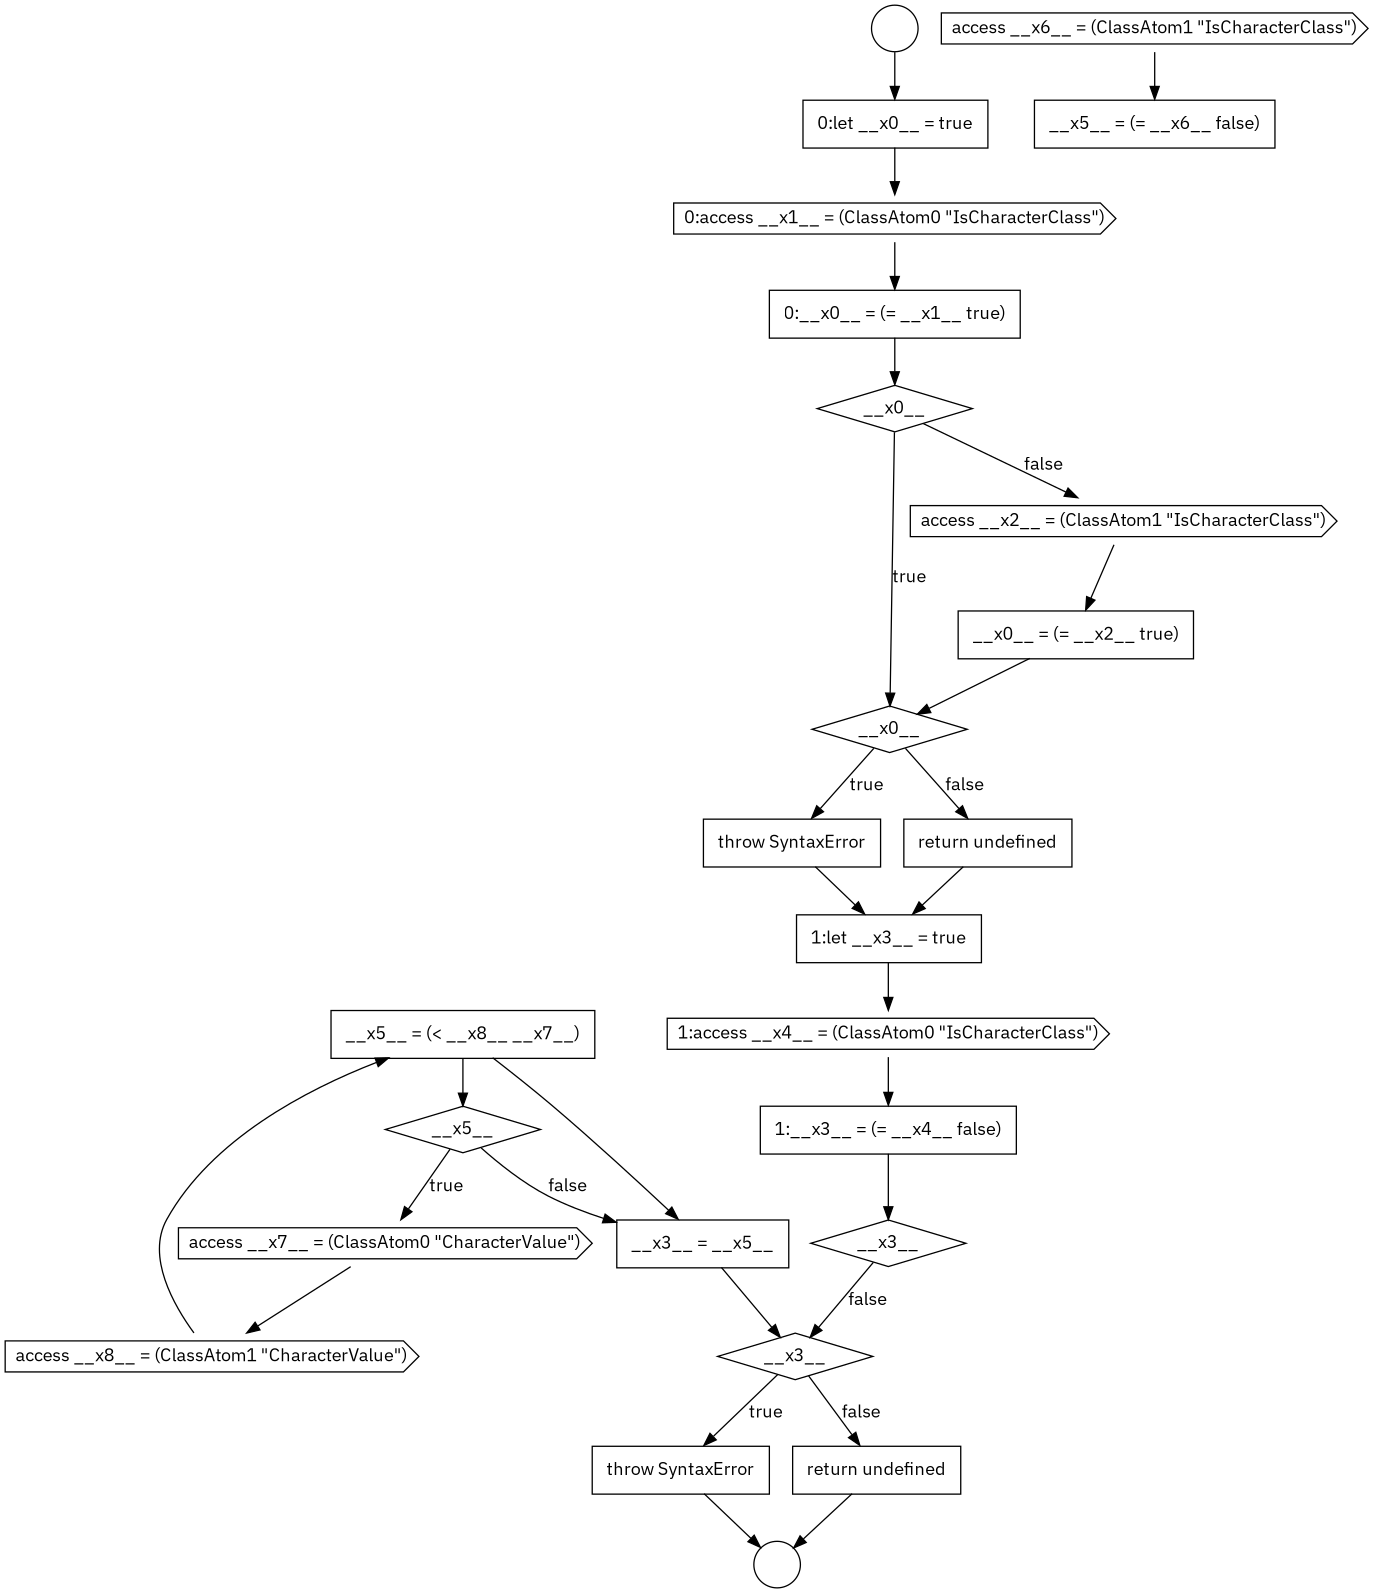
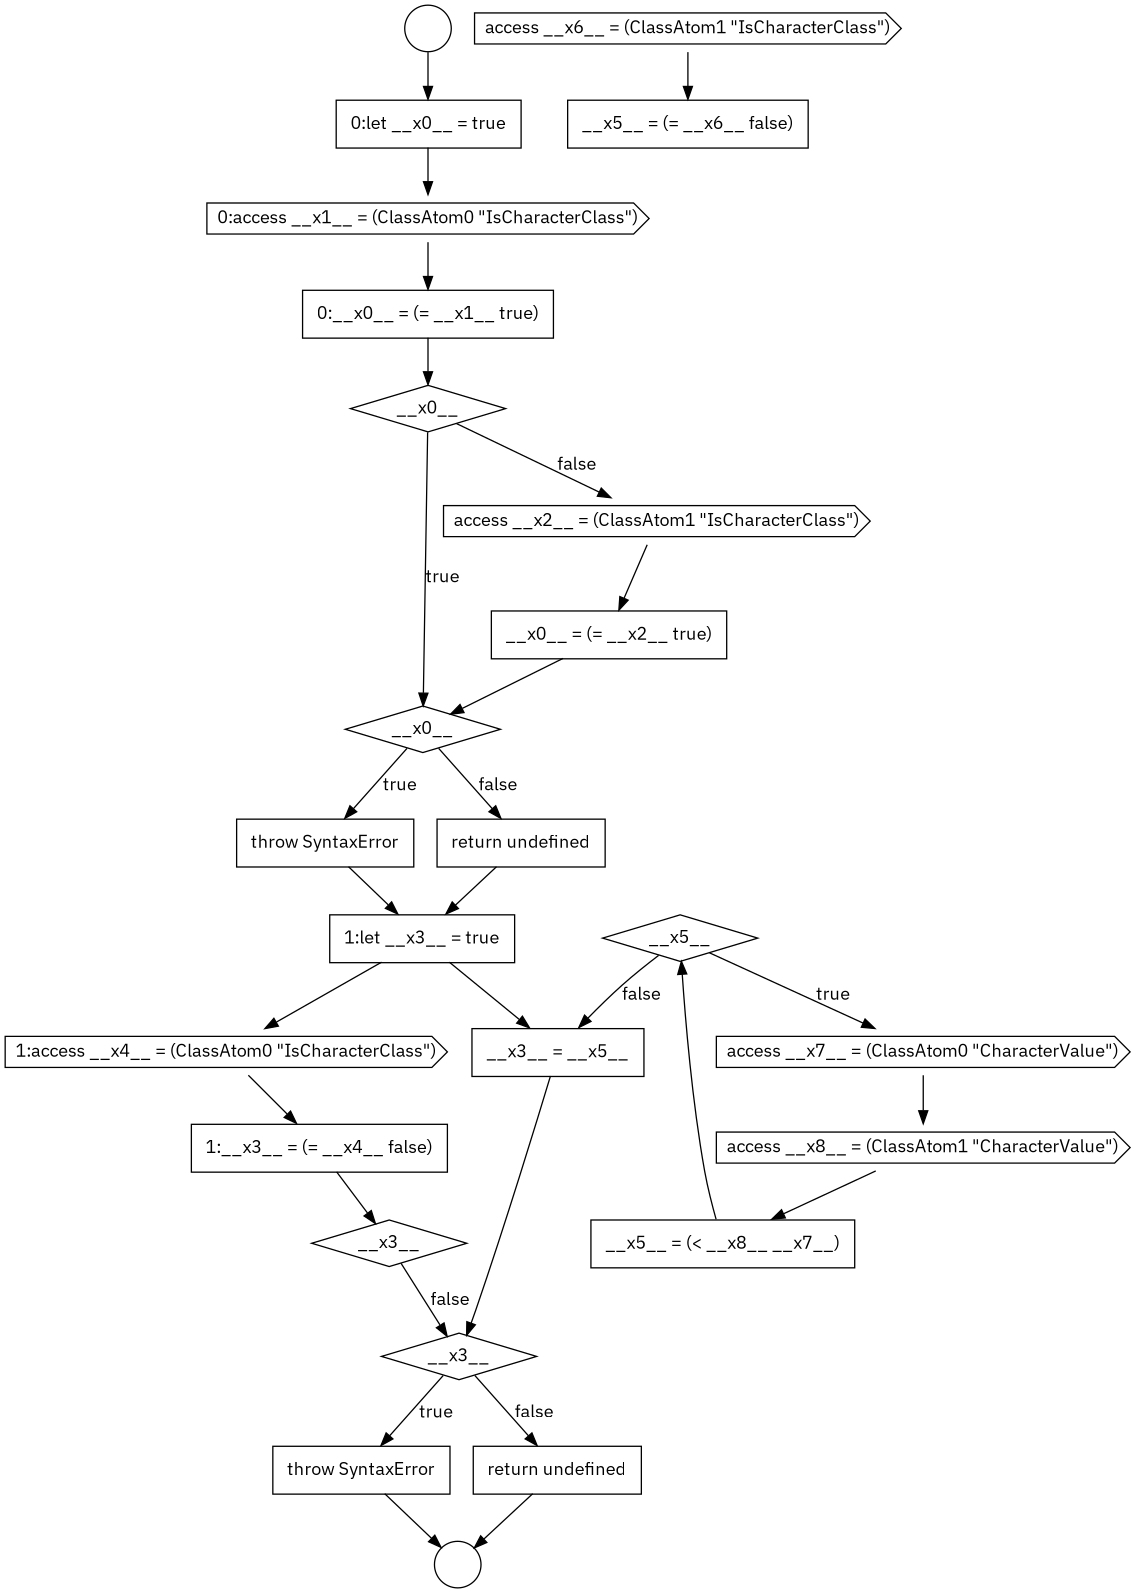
edge "__x5__ = (< __x8__ __x7__)" -> "__x3__ = __x5__": now "1:let __x3__ = true" -> "__x3__ = __x5__"
